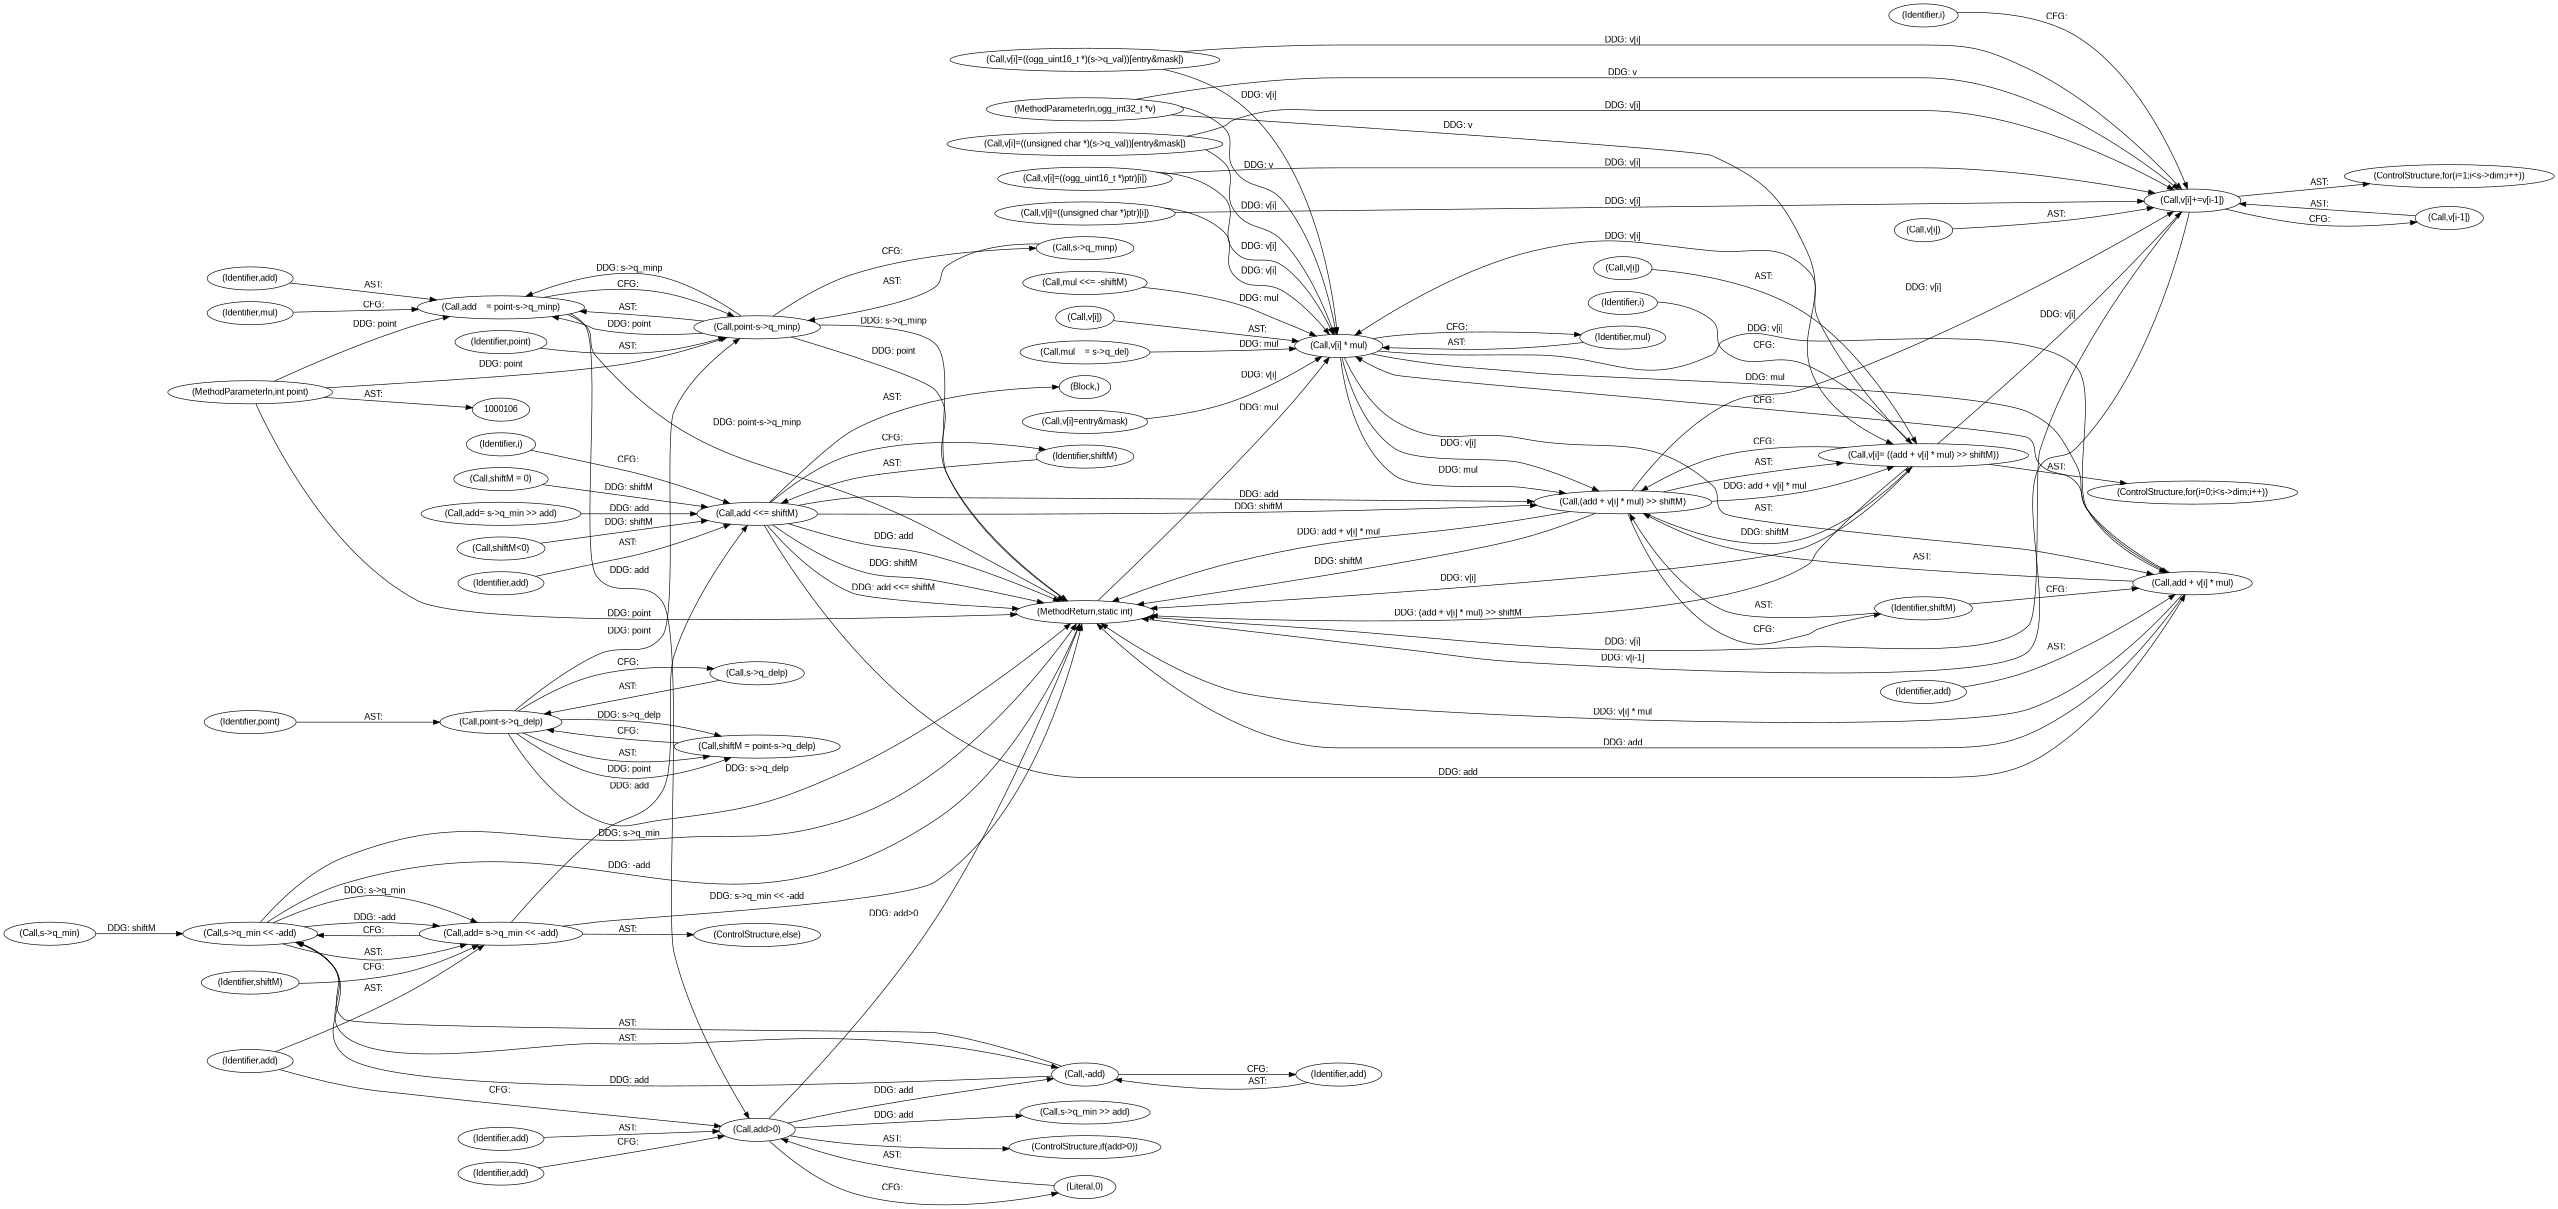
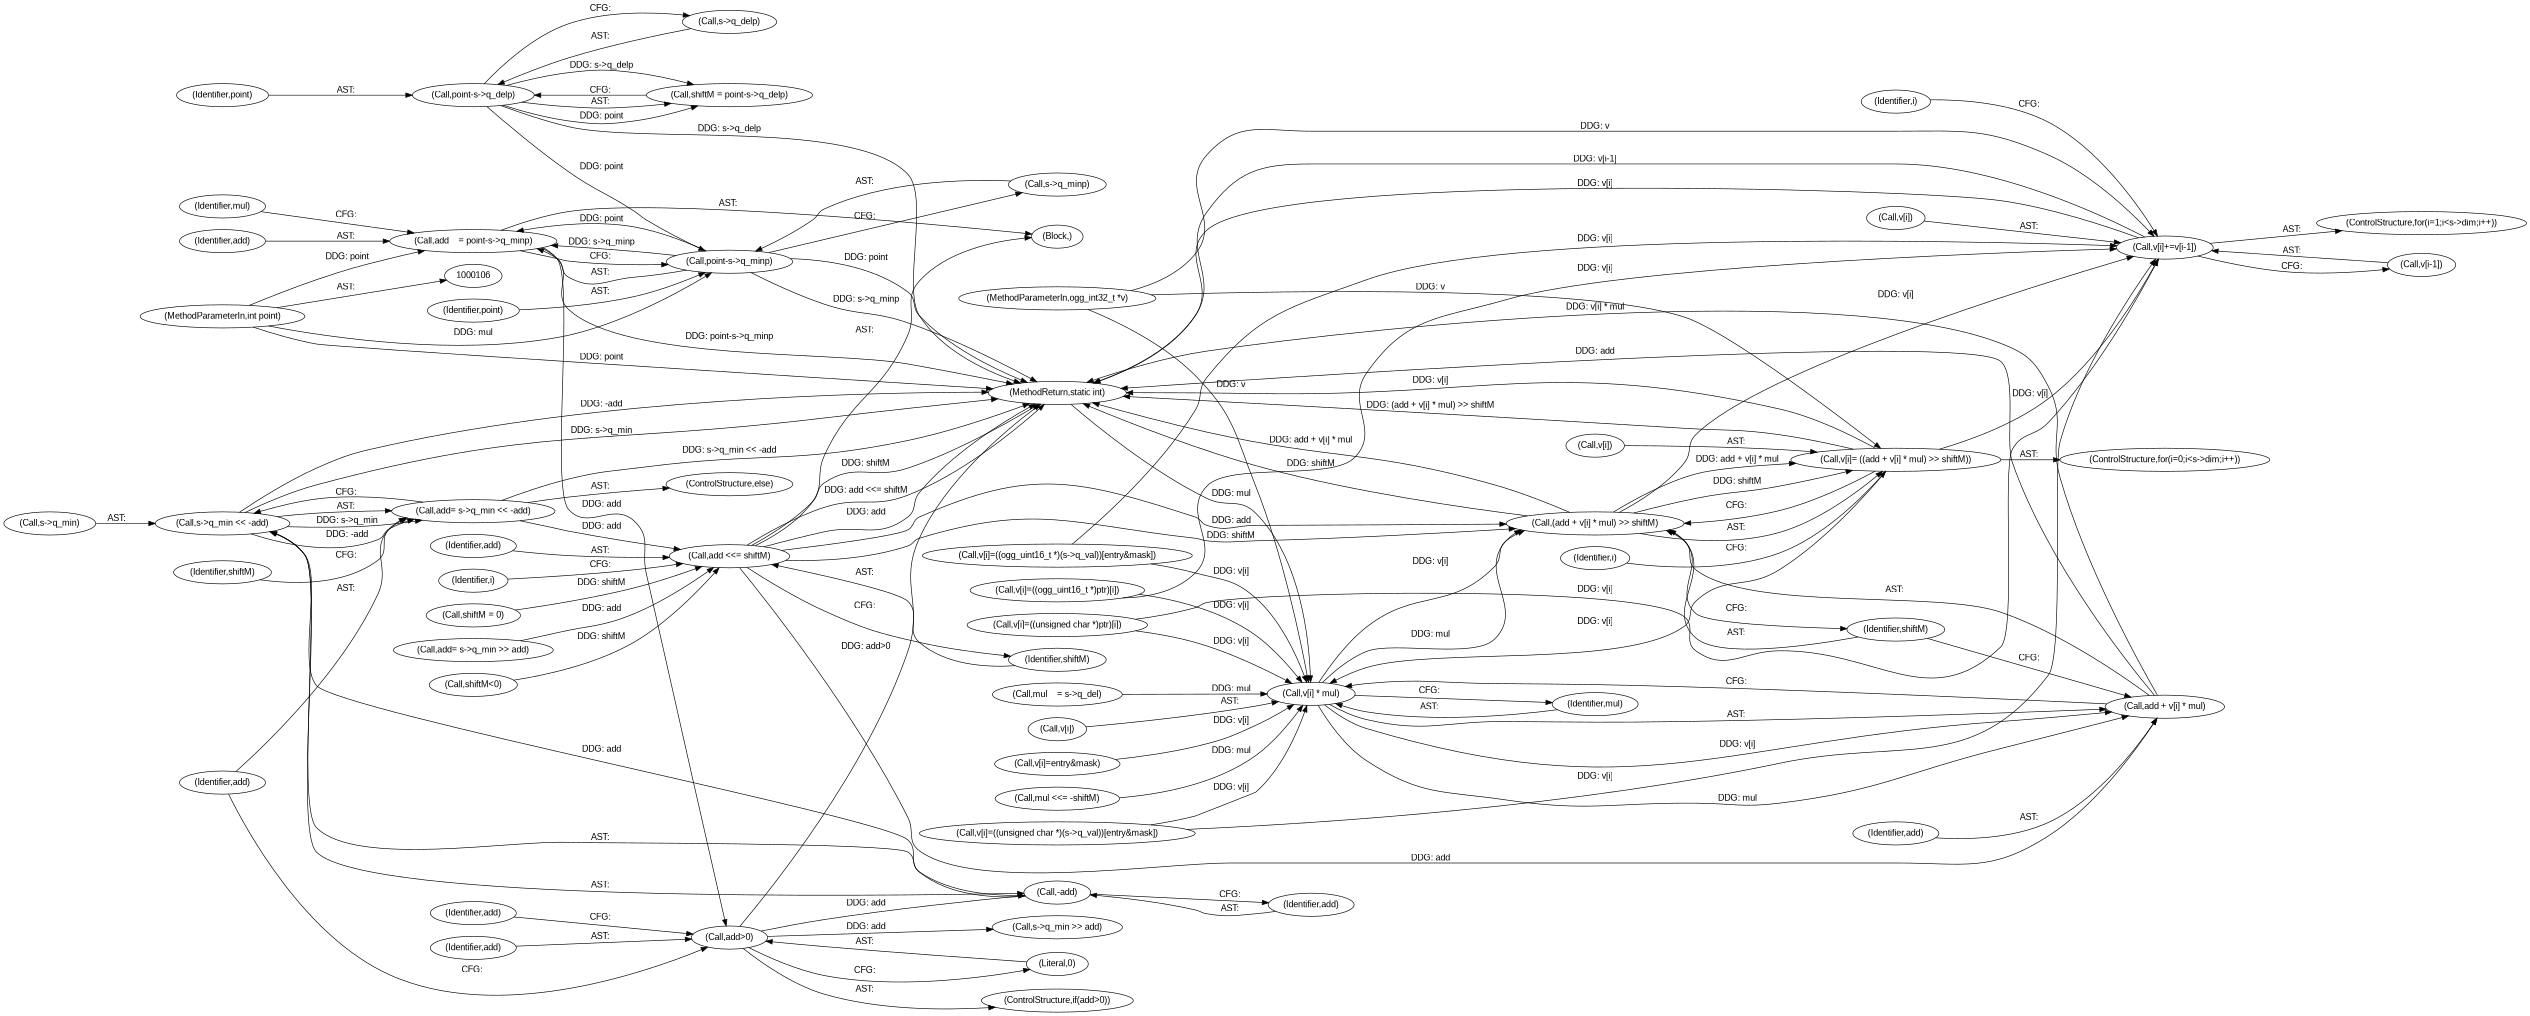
edge "(Call,add    = point-s->q_minp)" -> "(Block,)": added, label "AST:"
edge "(MethodParameterIn,int point)" -> "(Call,point-s->q_minp)": label "DDG: point" -> "DDG: mul"
edge "(Call,s->q_min)" -> "(Call,s->q_min << -add)": label "DDG: shiftM" -> "AST: "
